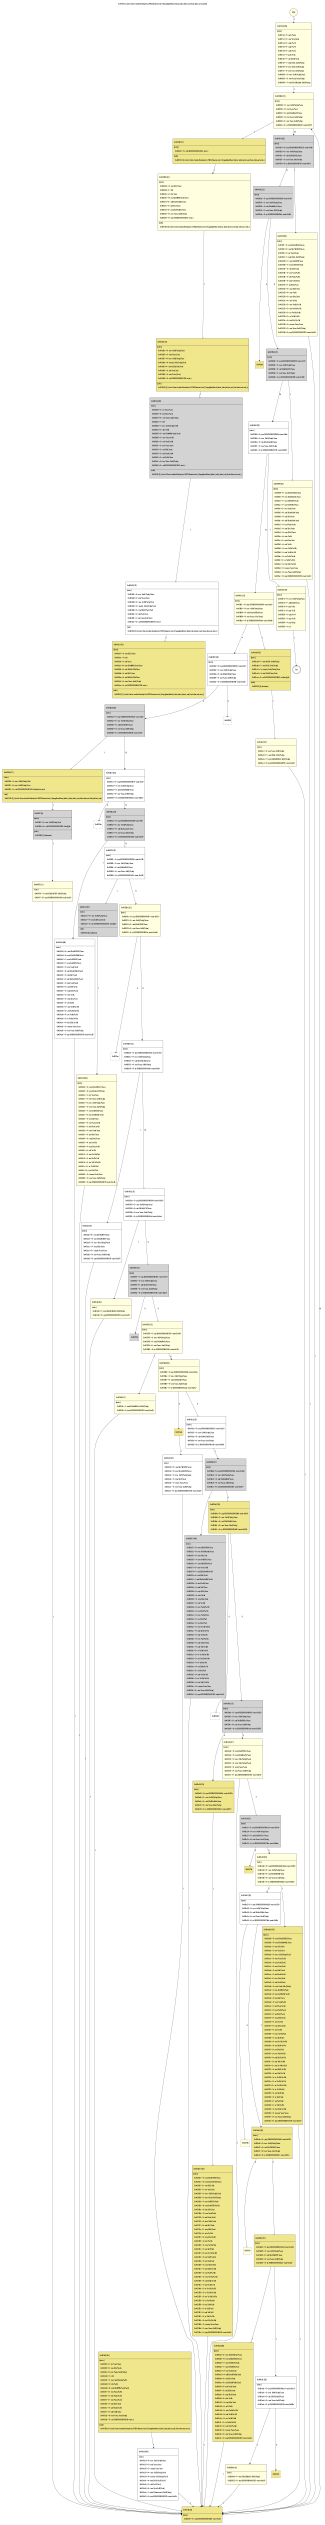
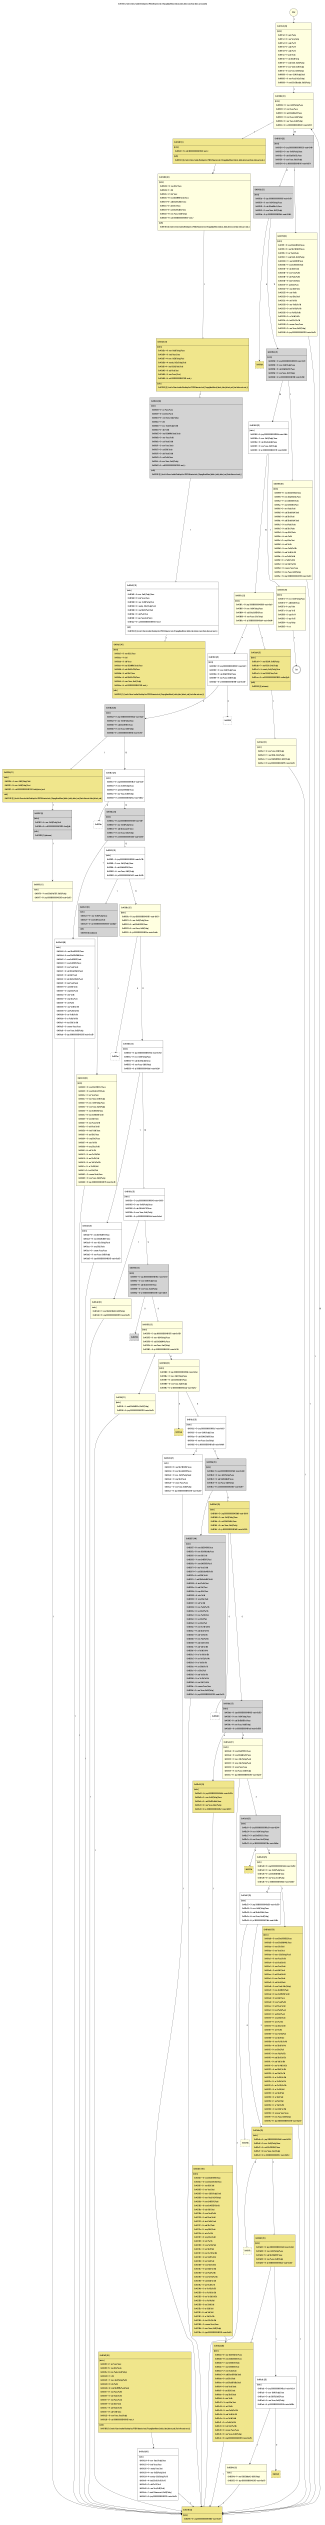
edge "0x401ada" -> "0x401c99 [27]": now "0x4019a2 [25]" -> "0x401c99 [27]"
edge "0x4020e7 [140]" -> "0x4021f5 [5]": now "0x4020e7 [140]" -> "0x401bcb [88]"
